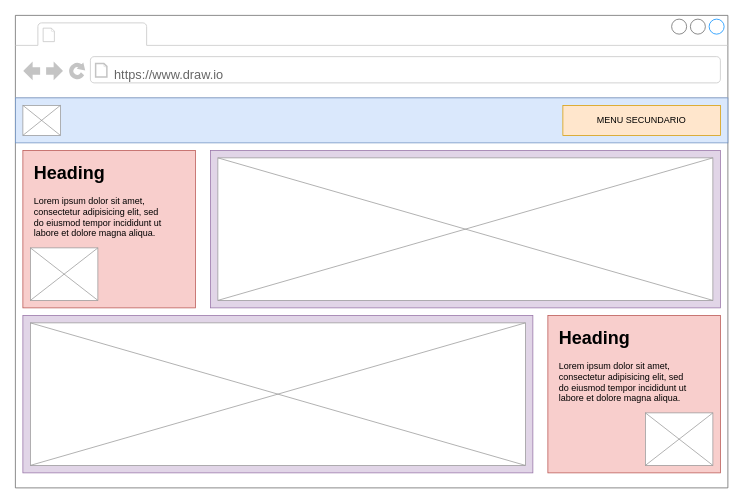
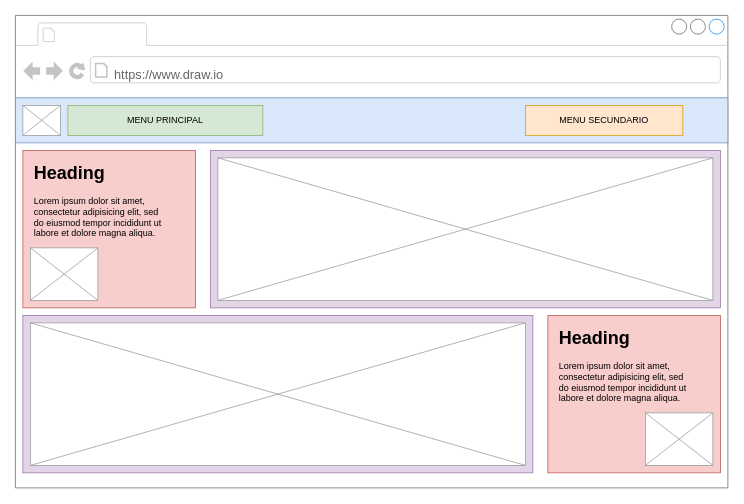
node "MENU PRINCIPAL": added
node "MENU SECUNDARIO": moved (642, 120) -> (604, 120)
